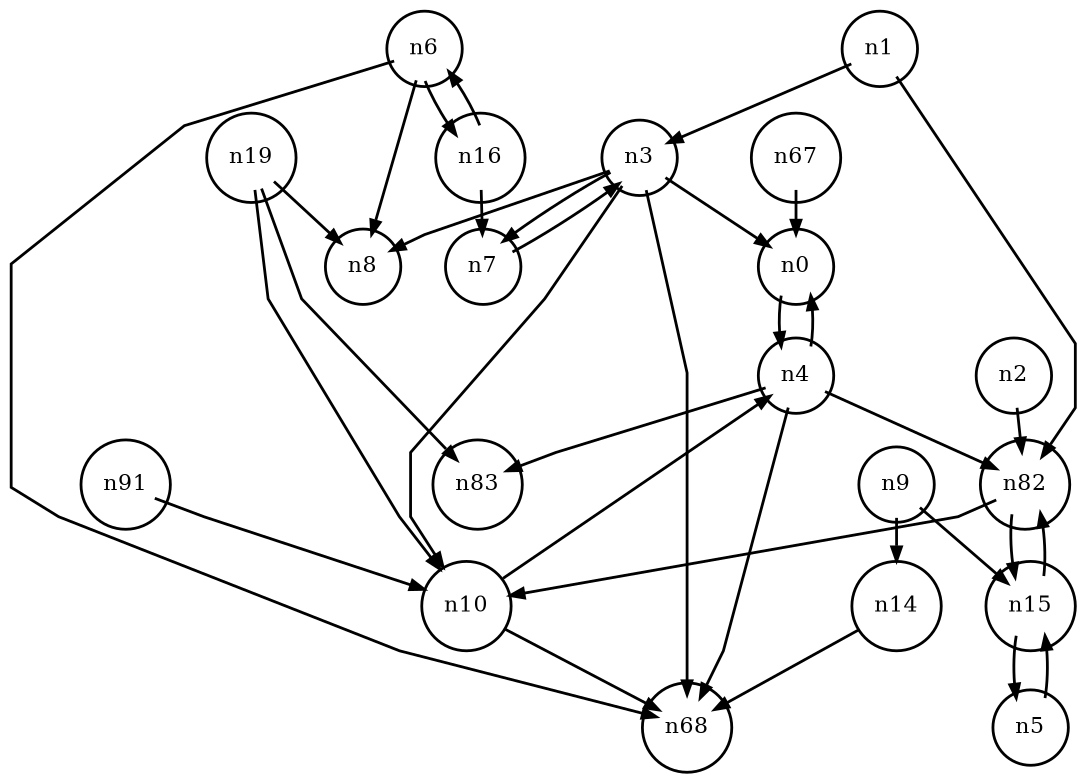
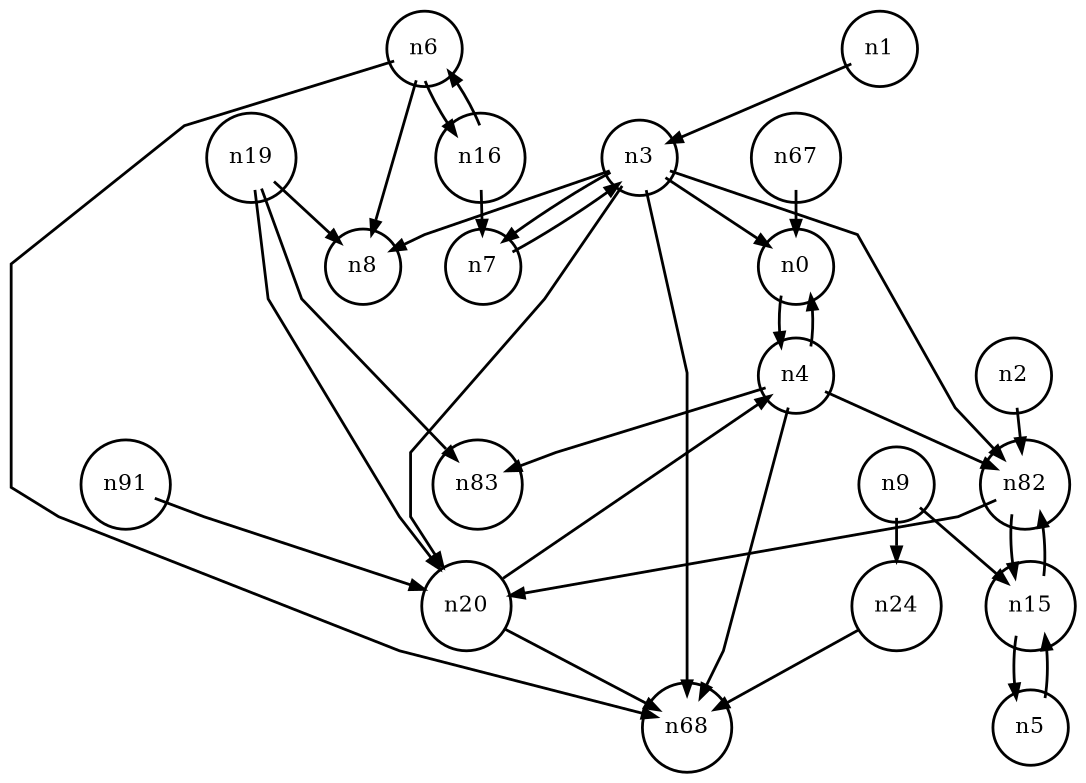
edge "n1" -> "n82": now "n3" -> "n82"
node "n10": label "n10" -> "n20"
node "n14": label "n14" -> "n24"
